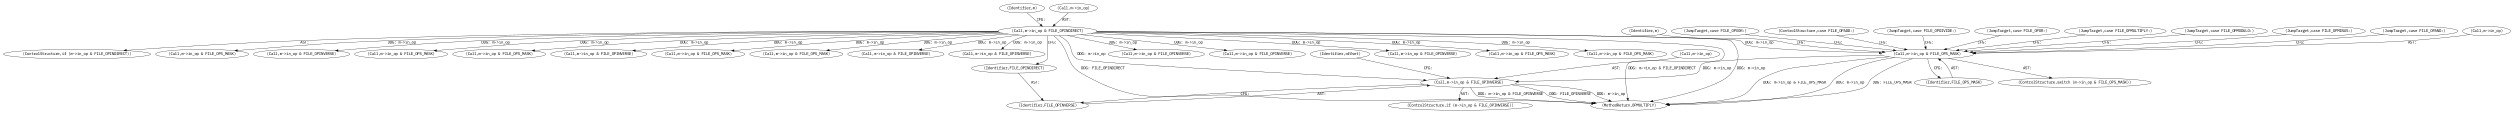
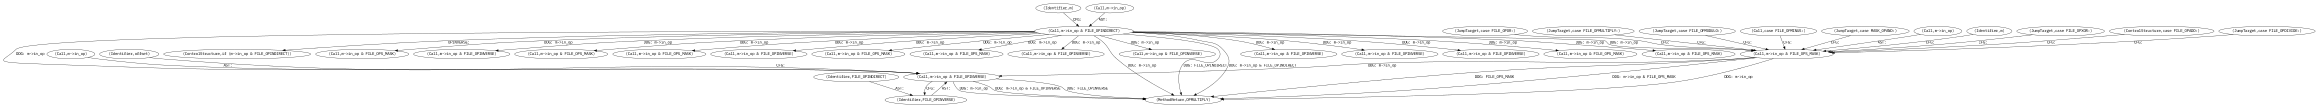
node "(JumpTarget,case FILE_OPMINUS:)": label "(JumpTarget,case FILE_OPMINUS:)" -> "(Call,case FILE_OPMINUS:)"
node "(JumpTarget,case FILE_OPAND:)": label "(JumpTarget,case FILE_OPAND:)" -> "(JumpTarget,case MASK_OPAND:)"
edge "(Call,m->in_op & FILE_OPINDIRECT)" -> "(ControlStructure,if (m->in_op & FILE_OPINDIRECT))": label "AST: " -> "OPINVERSE: "
edge "(Call,m->in_op & FILE_OPINDIRECT)" -> "(Identifier,FILE_OPINDIRECT)": removed, label "CFG:"
node "(Identifier,FILE_OPS_MASK)": removed
node "(ControlStructure,switch (m->in_op & FILE_OPS_MASK))": removed
node "(ControlStructure,if (m->in_op & FILE_OPINVERSE))": removed
